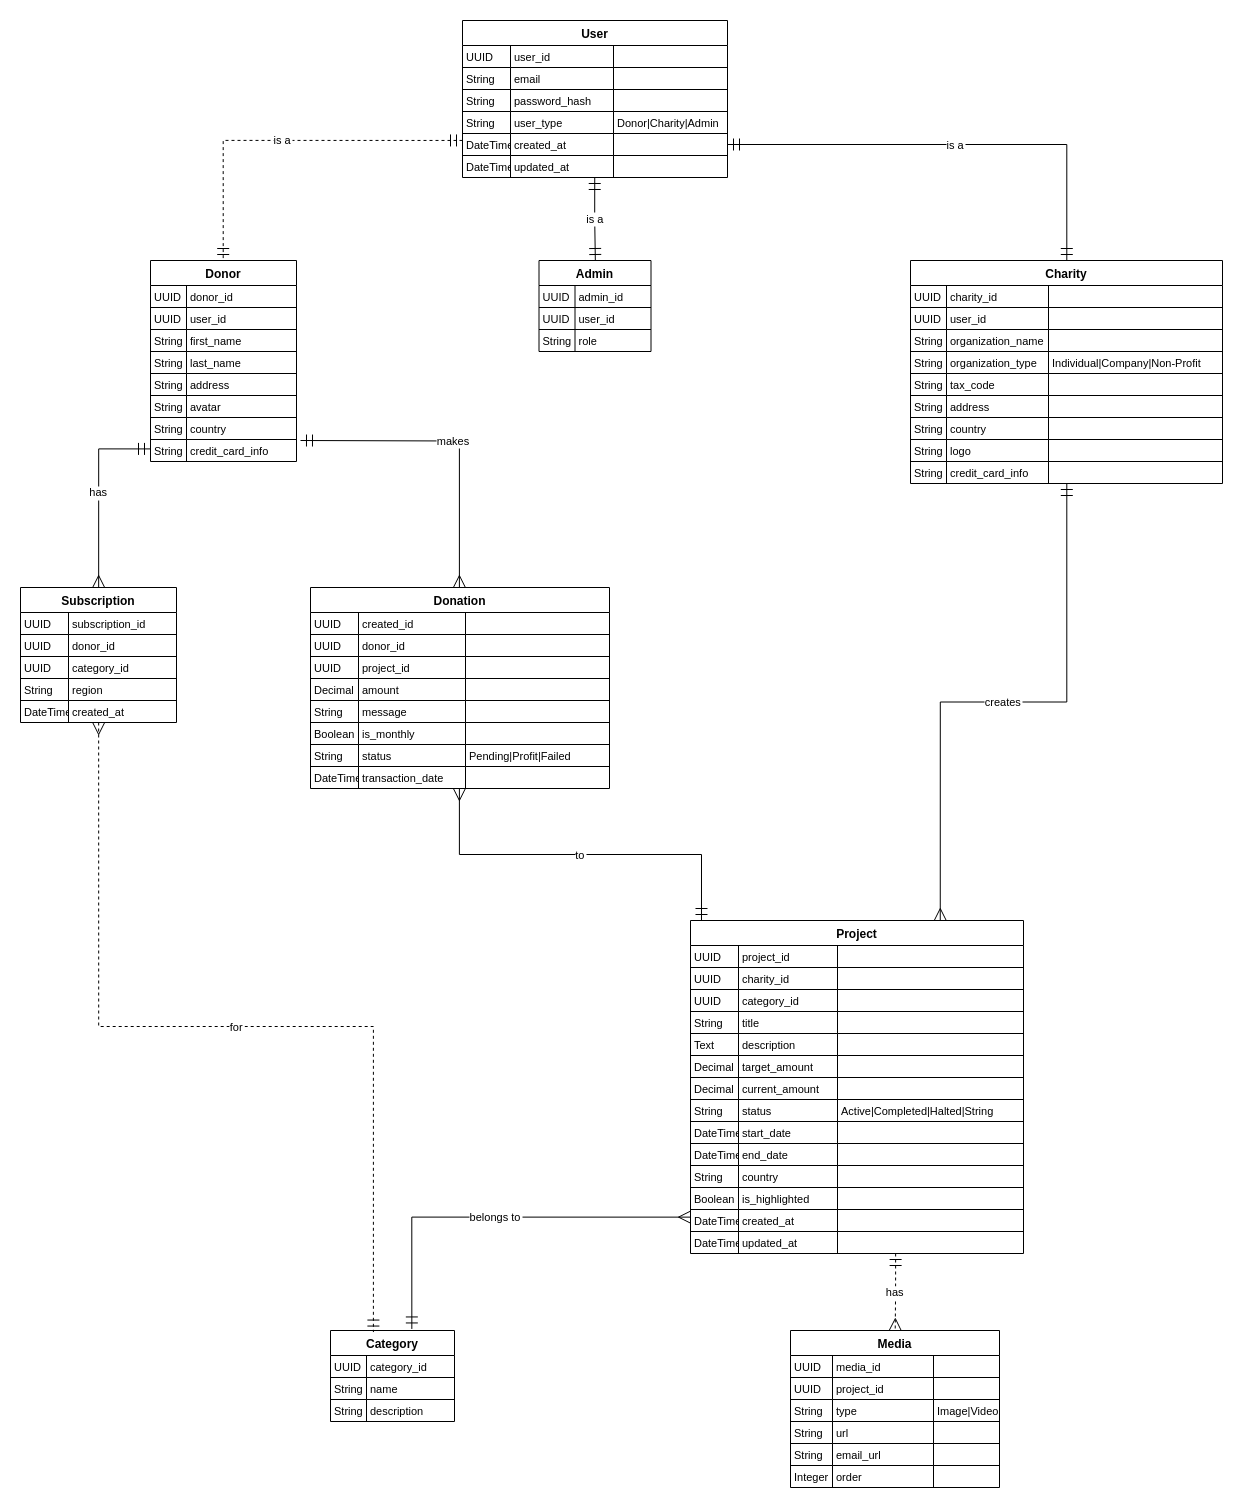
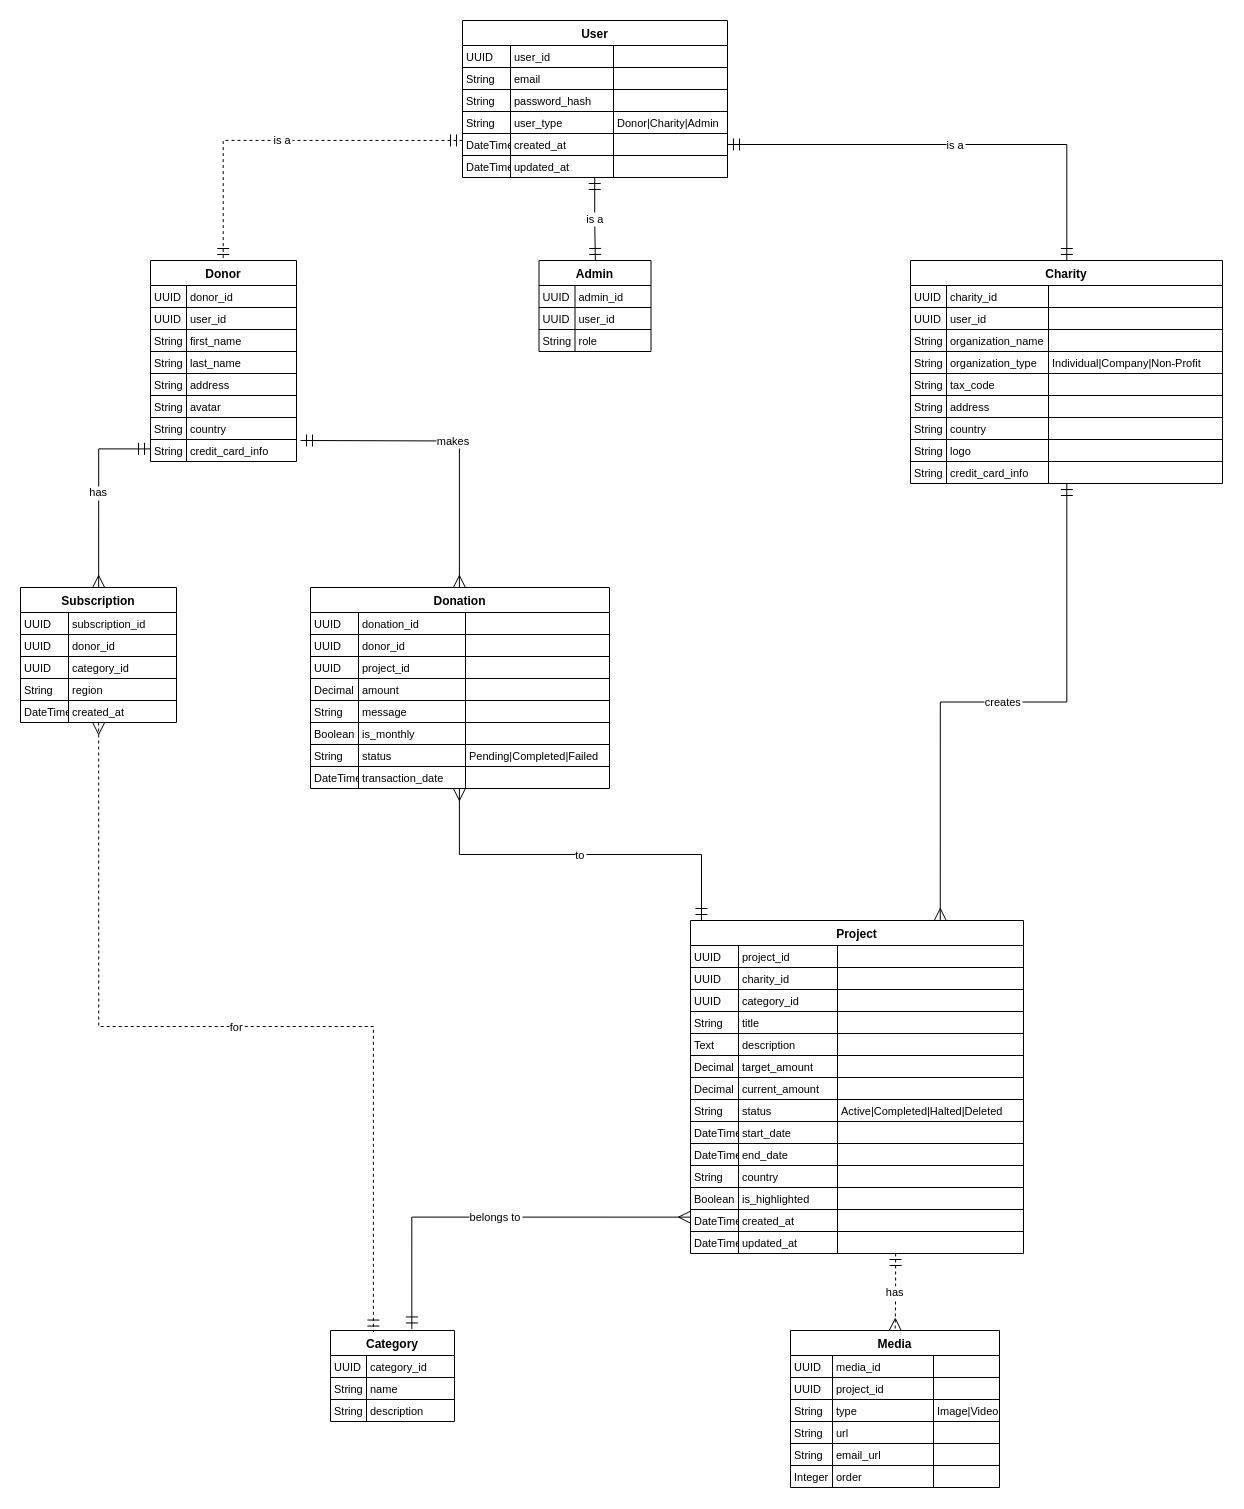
node "created_id": label "created_id" -> "donation_id"
node "Pending|Profit|Failed": label "Pending|Profit|Failed" -> "Pending|Completed|Failed"
node "Active|Completed|Halted|String": label "Active|Completed|Halted|String" -> "Active|Completed|Halted|Deleted"
